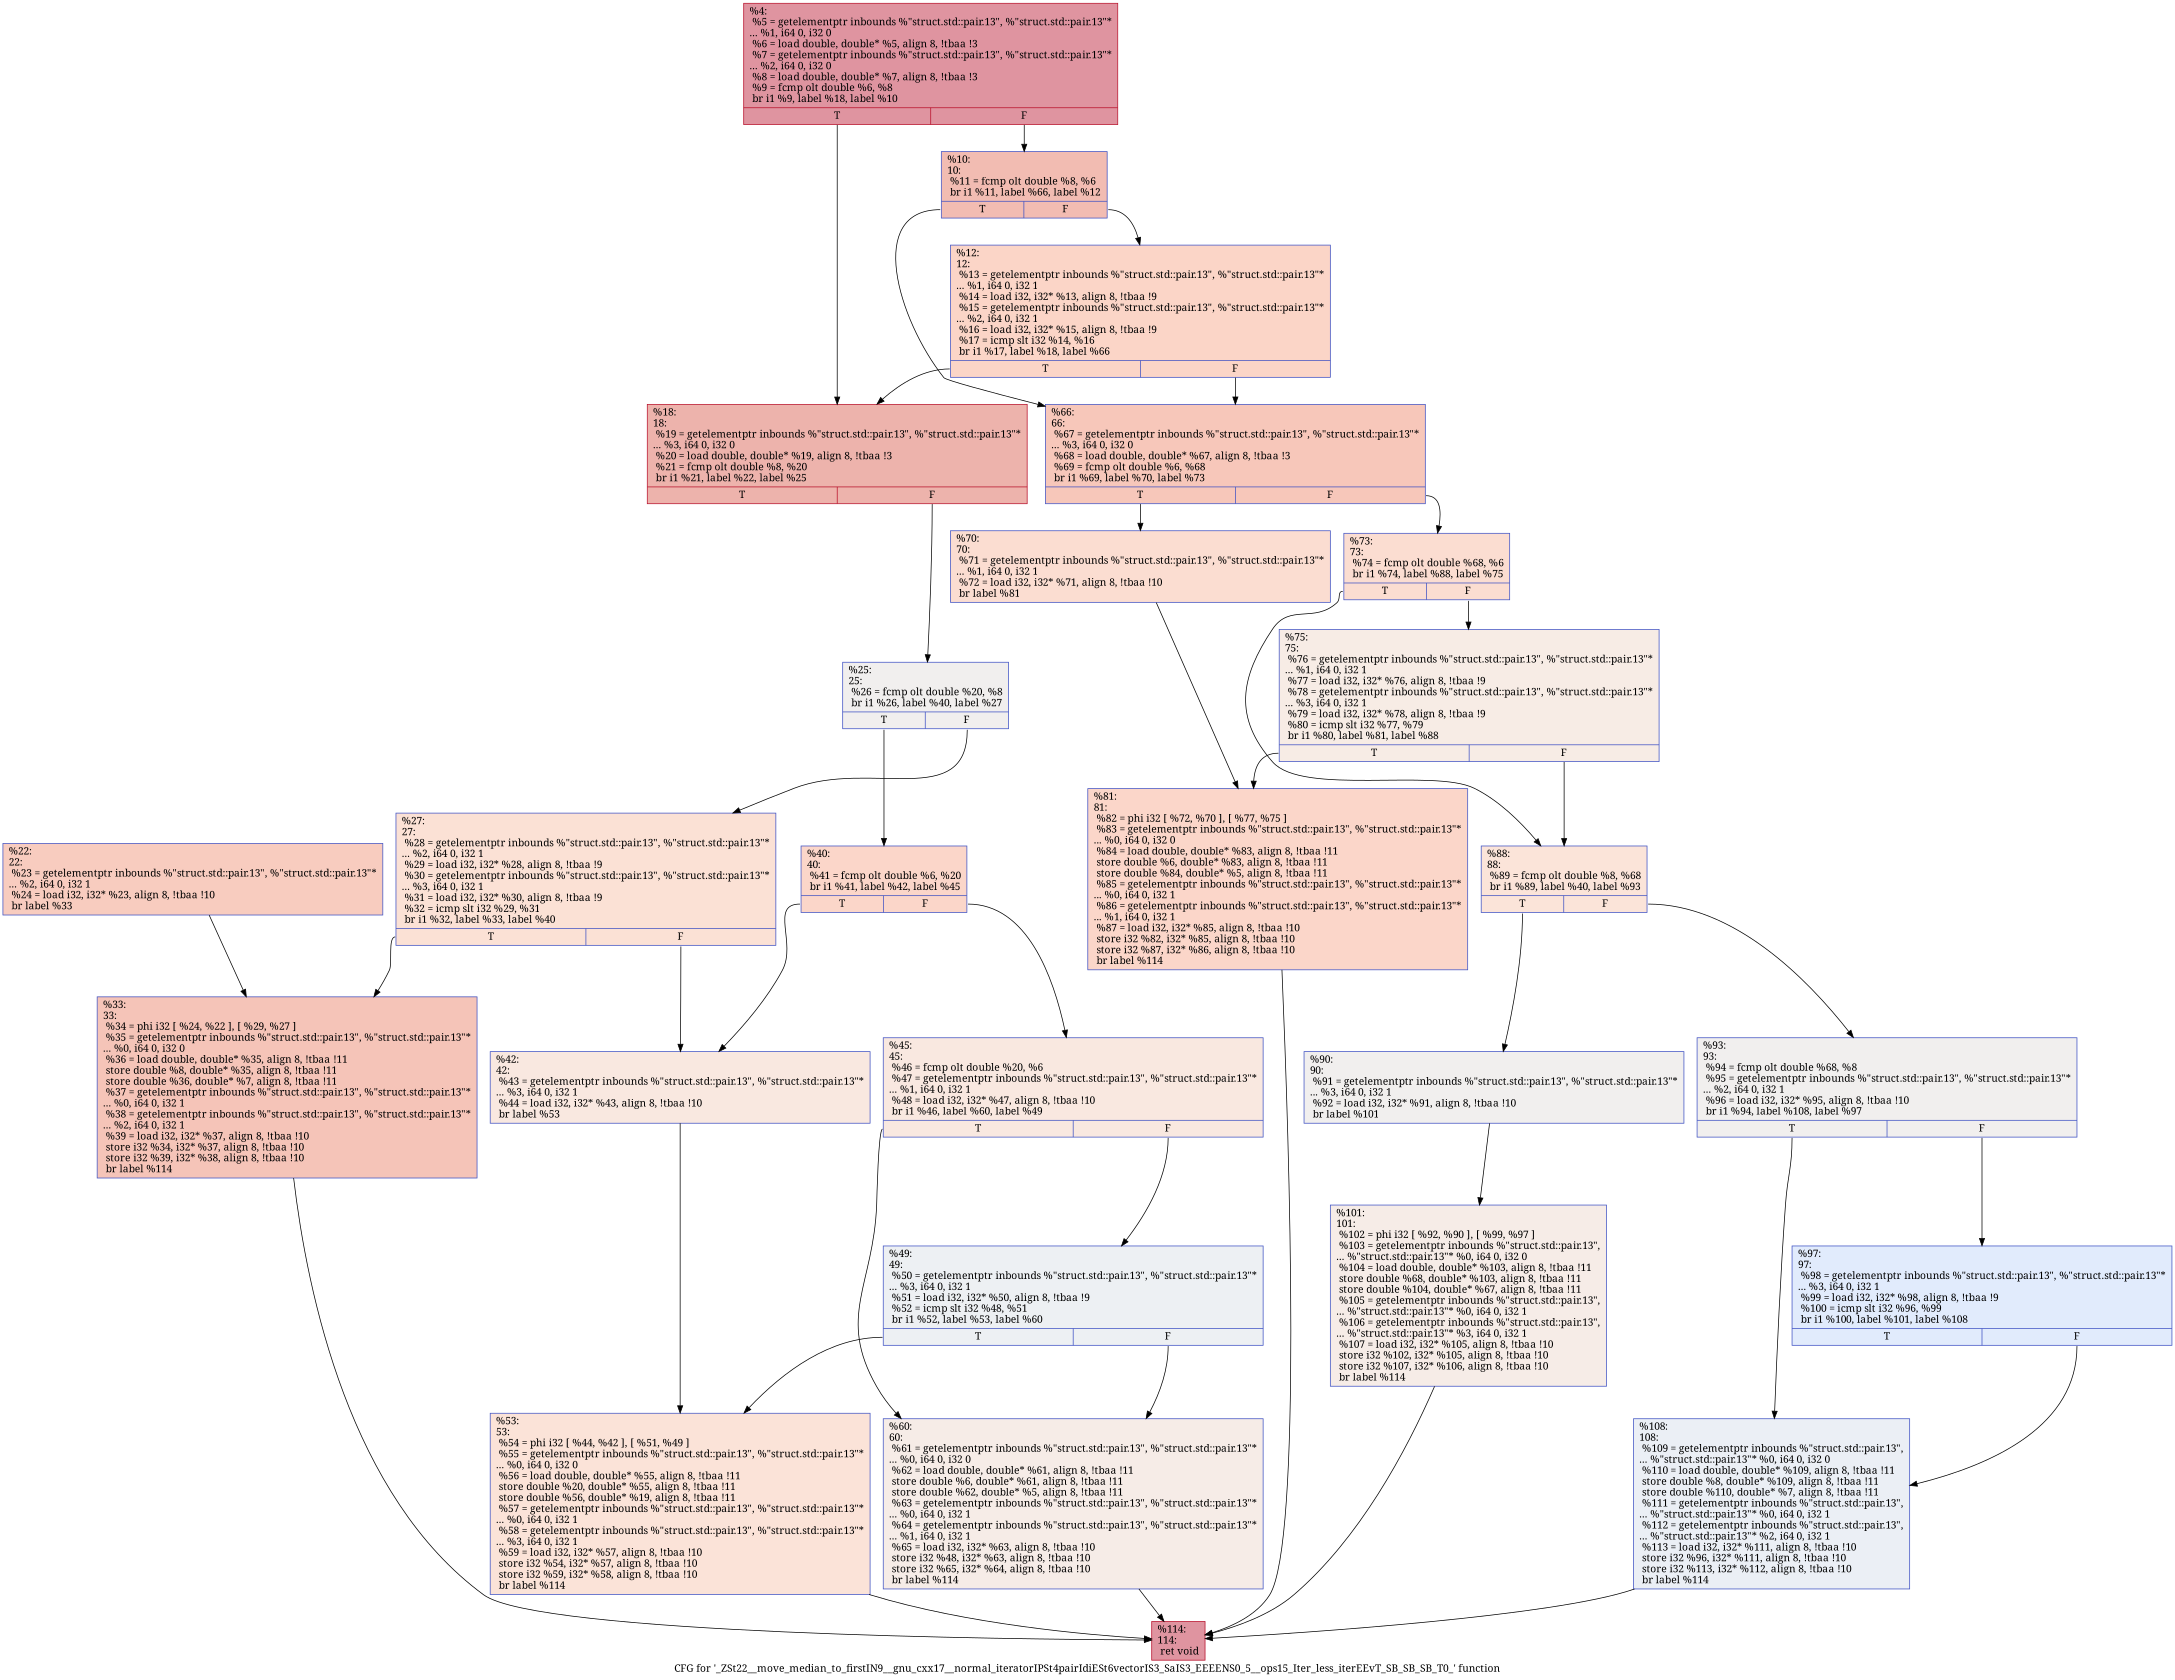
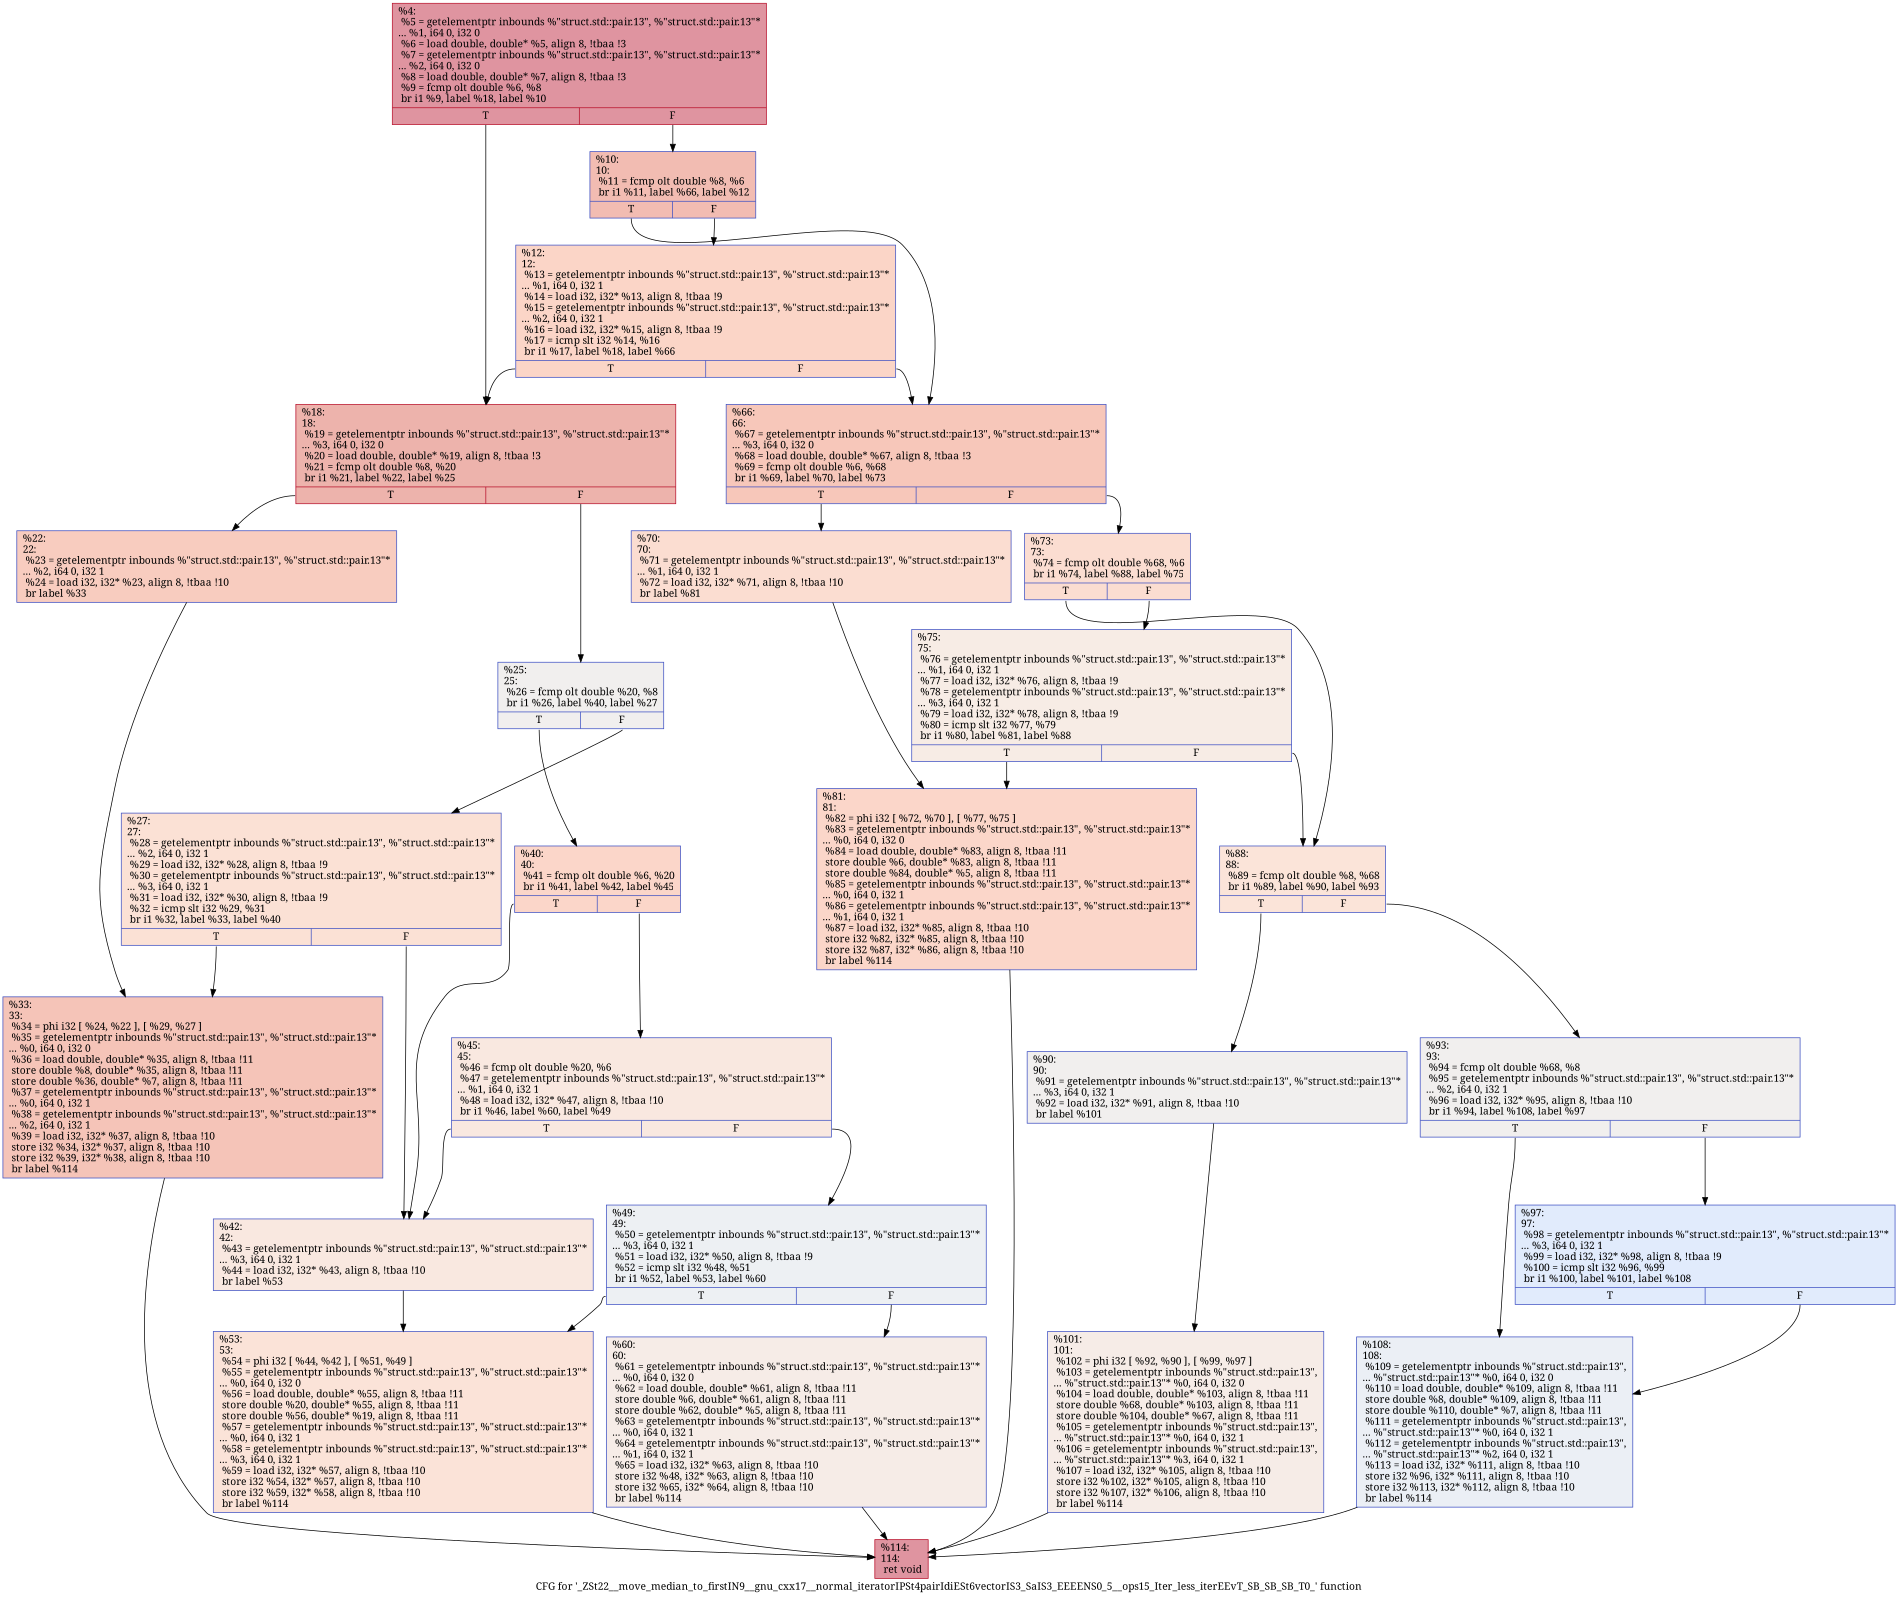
edge "%18:" -> "%22:": added
node "%88:": text "br i1 %89, label %40, label %93" -> "br i1 %89, label %90, label %93"
edge "%45:" -> "%60:": now "%45:" -> "%42:"
